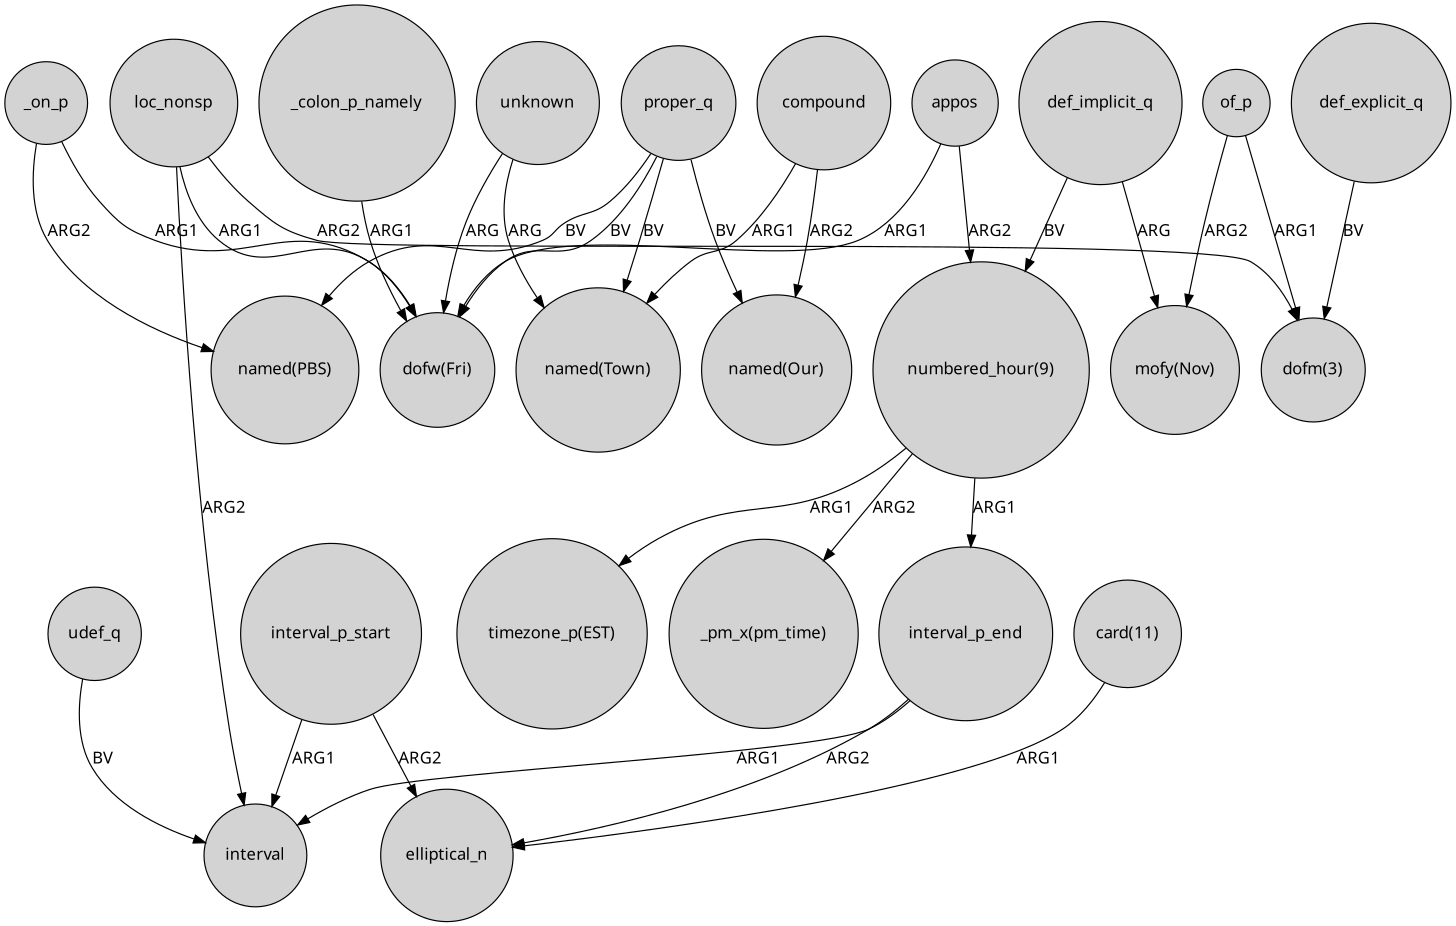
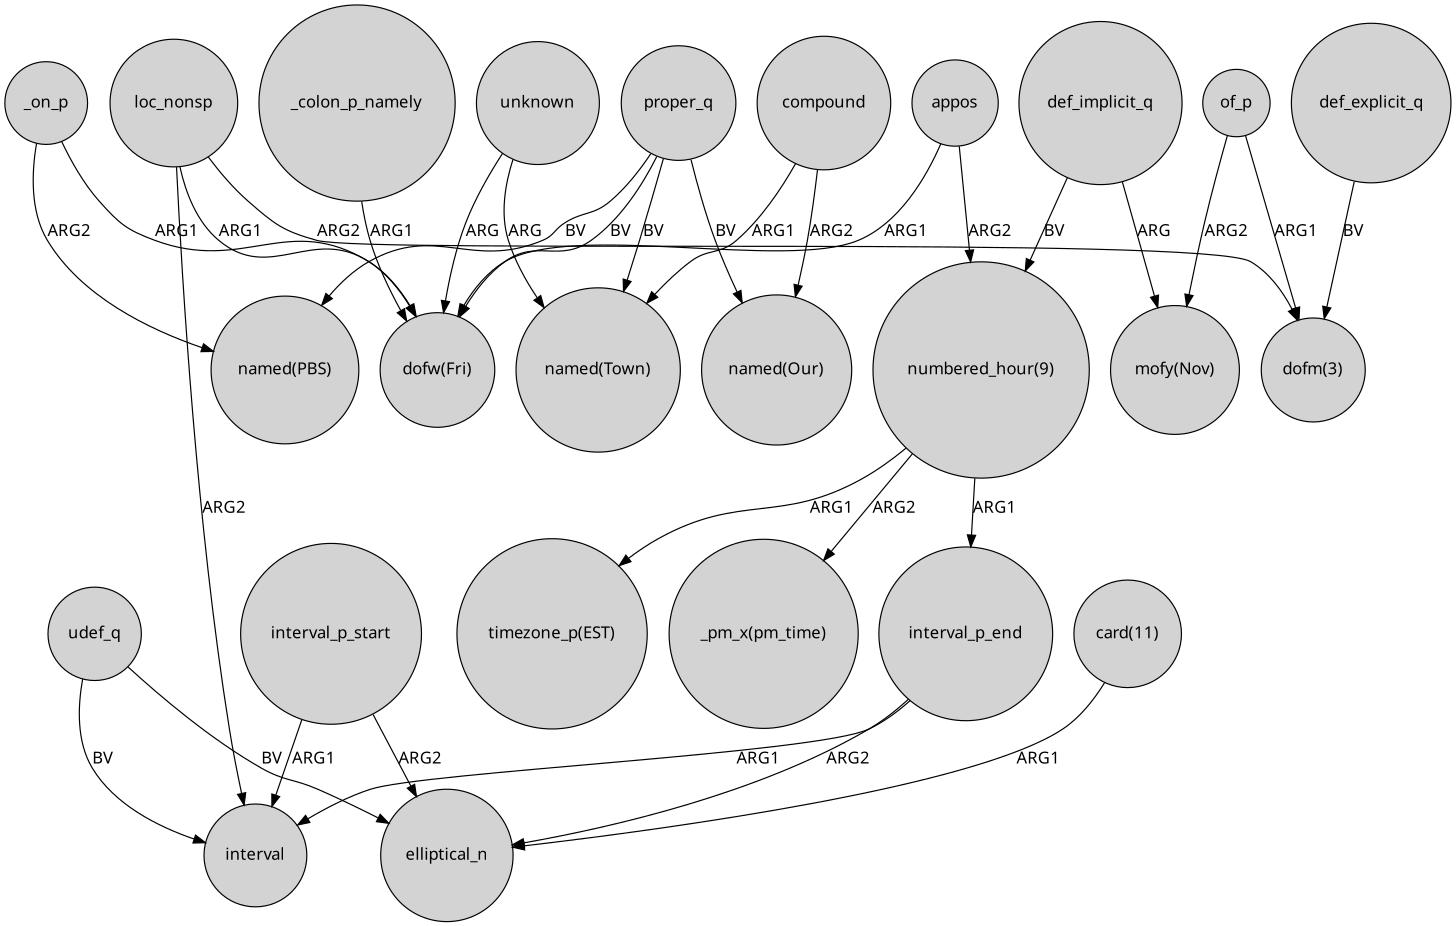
edge "udef_q" -> "elliptical_n": added, label "BV"
